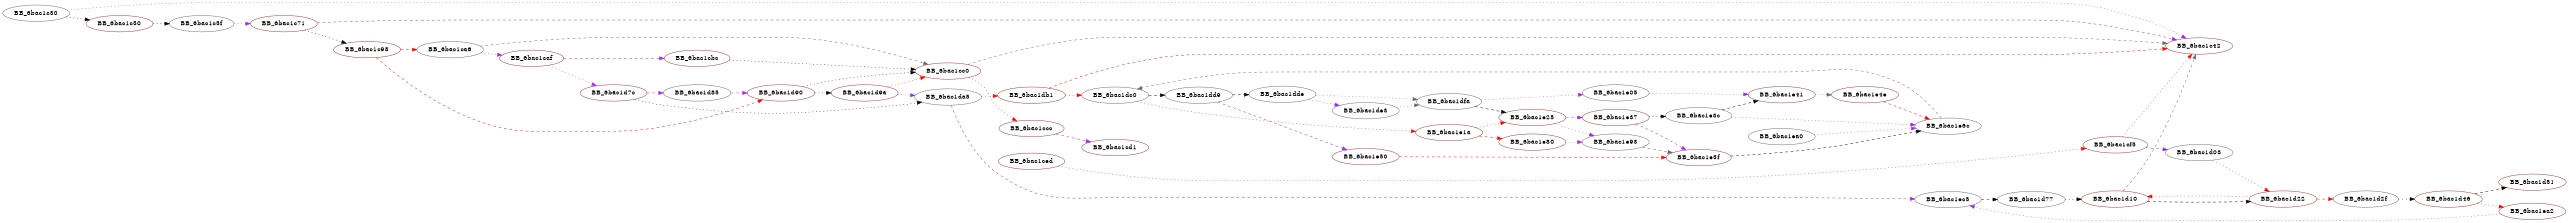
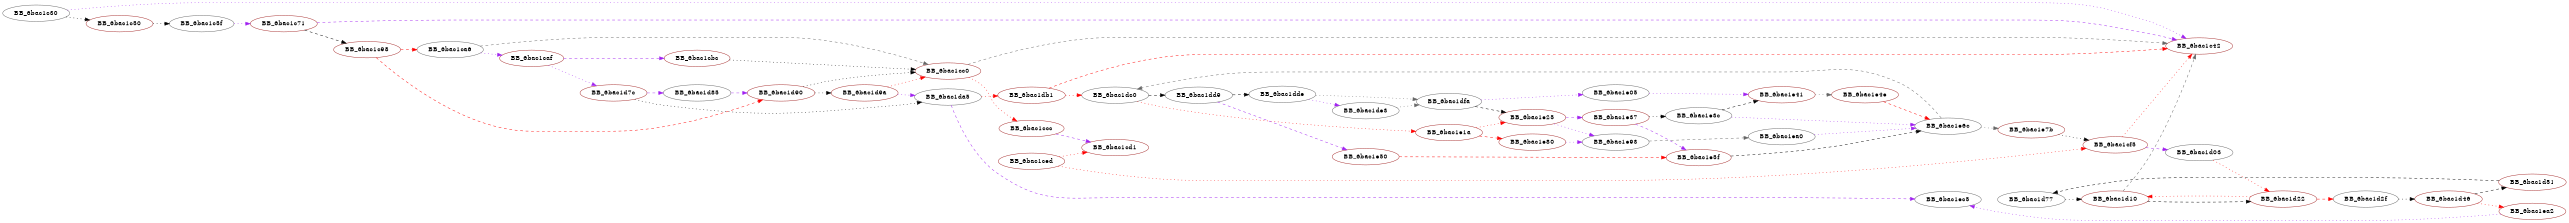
edge "BB_6bac1c71" -> "BB_6bac1c98": style dotted -> dashed
node "BB_6bac1e7b": added
edge "BB_6bac1e93" -> "BB_6bac1e5f": now "BB_6bac1e93" -> "BB_6bac1ea0"
edge "BB_6bac1ced" -> "BB_6bac1cd1": added
edge "BB_6bac1ec5" -> "BB_6bac1d77": now "BB_6bac1d51" -> "BB_6bac1d77"
